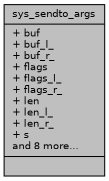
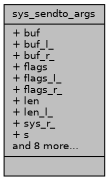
node "sys_sendto_args": text "+ len_r_" -> "+ sys_r_"
